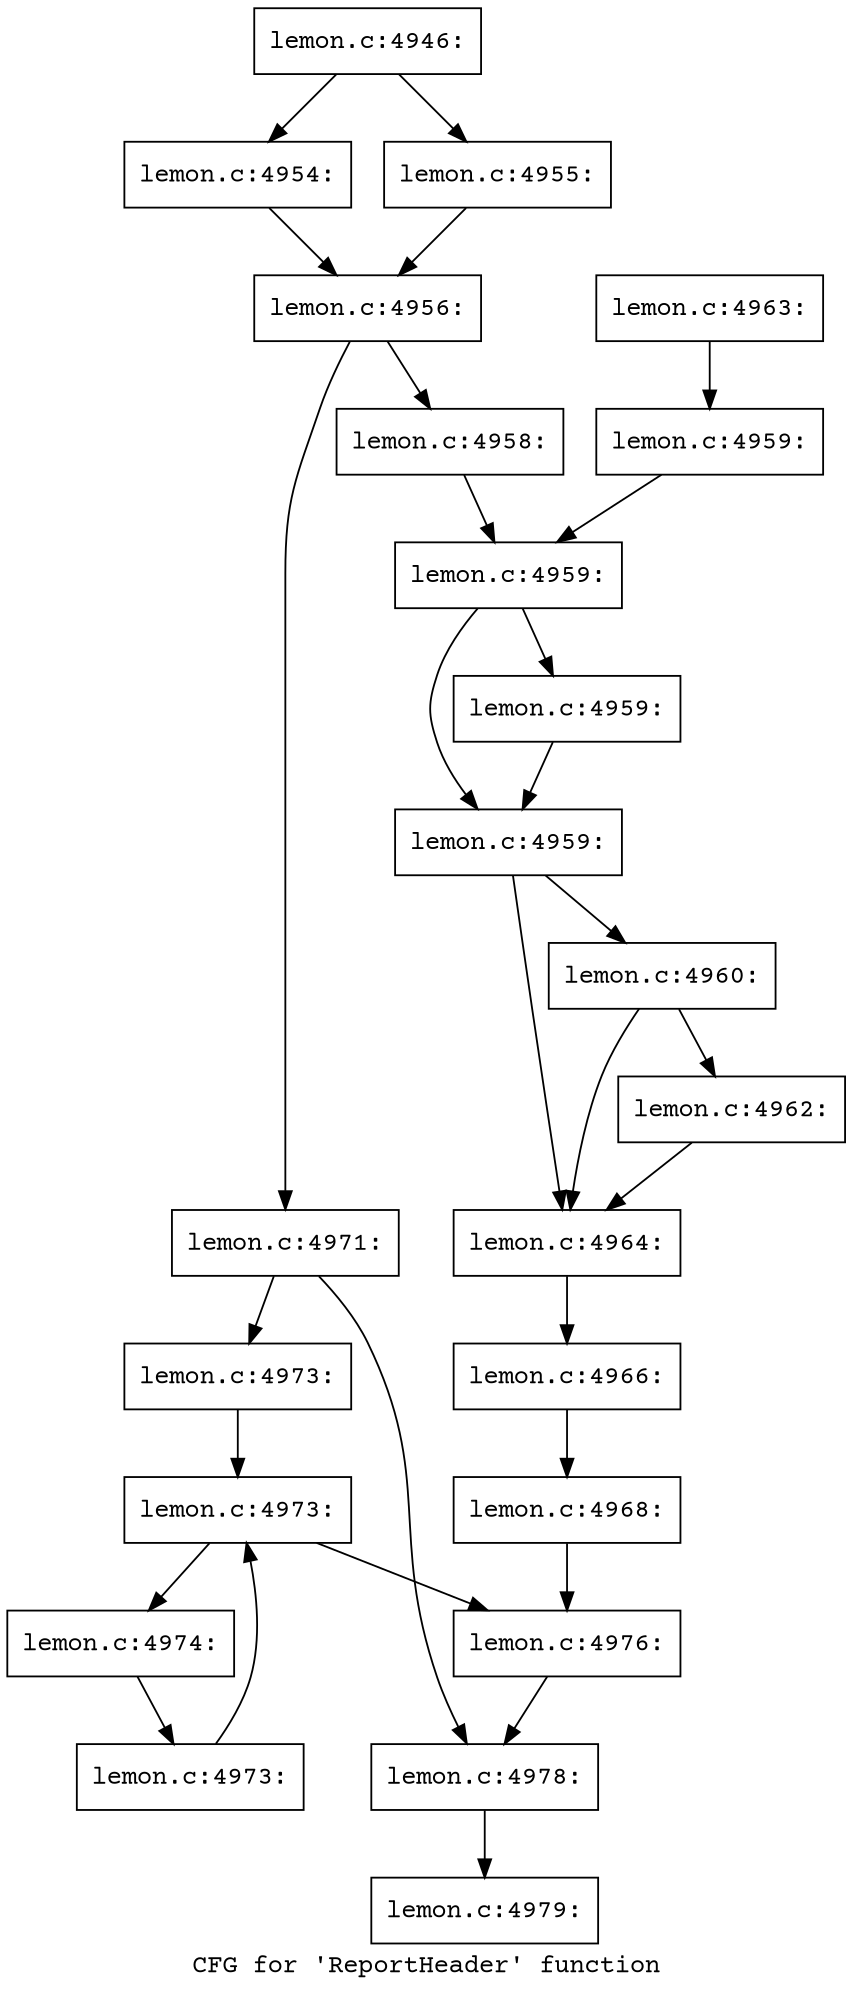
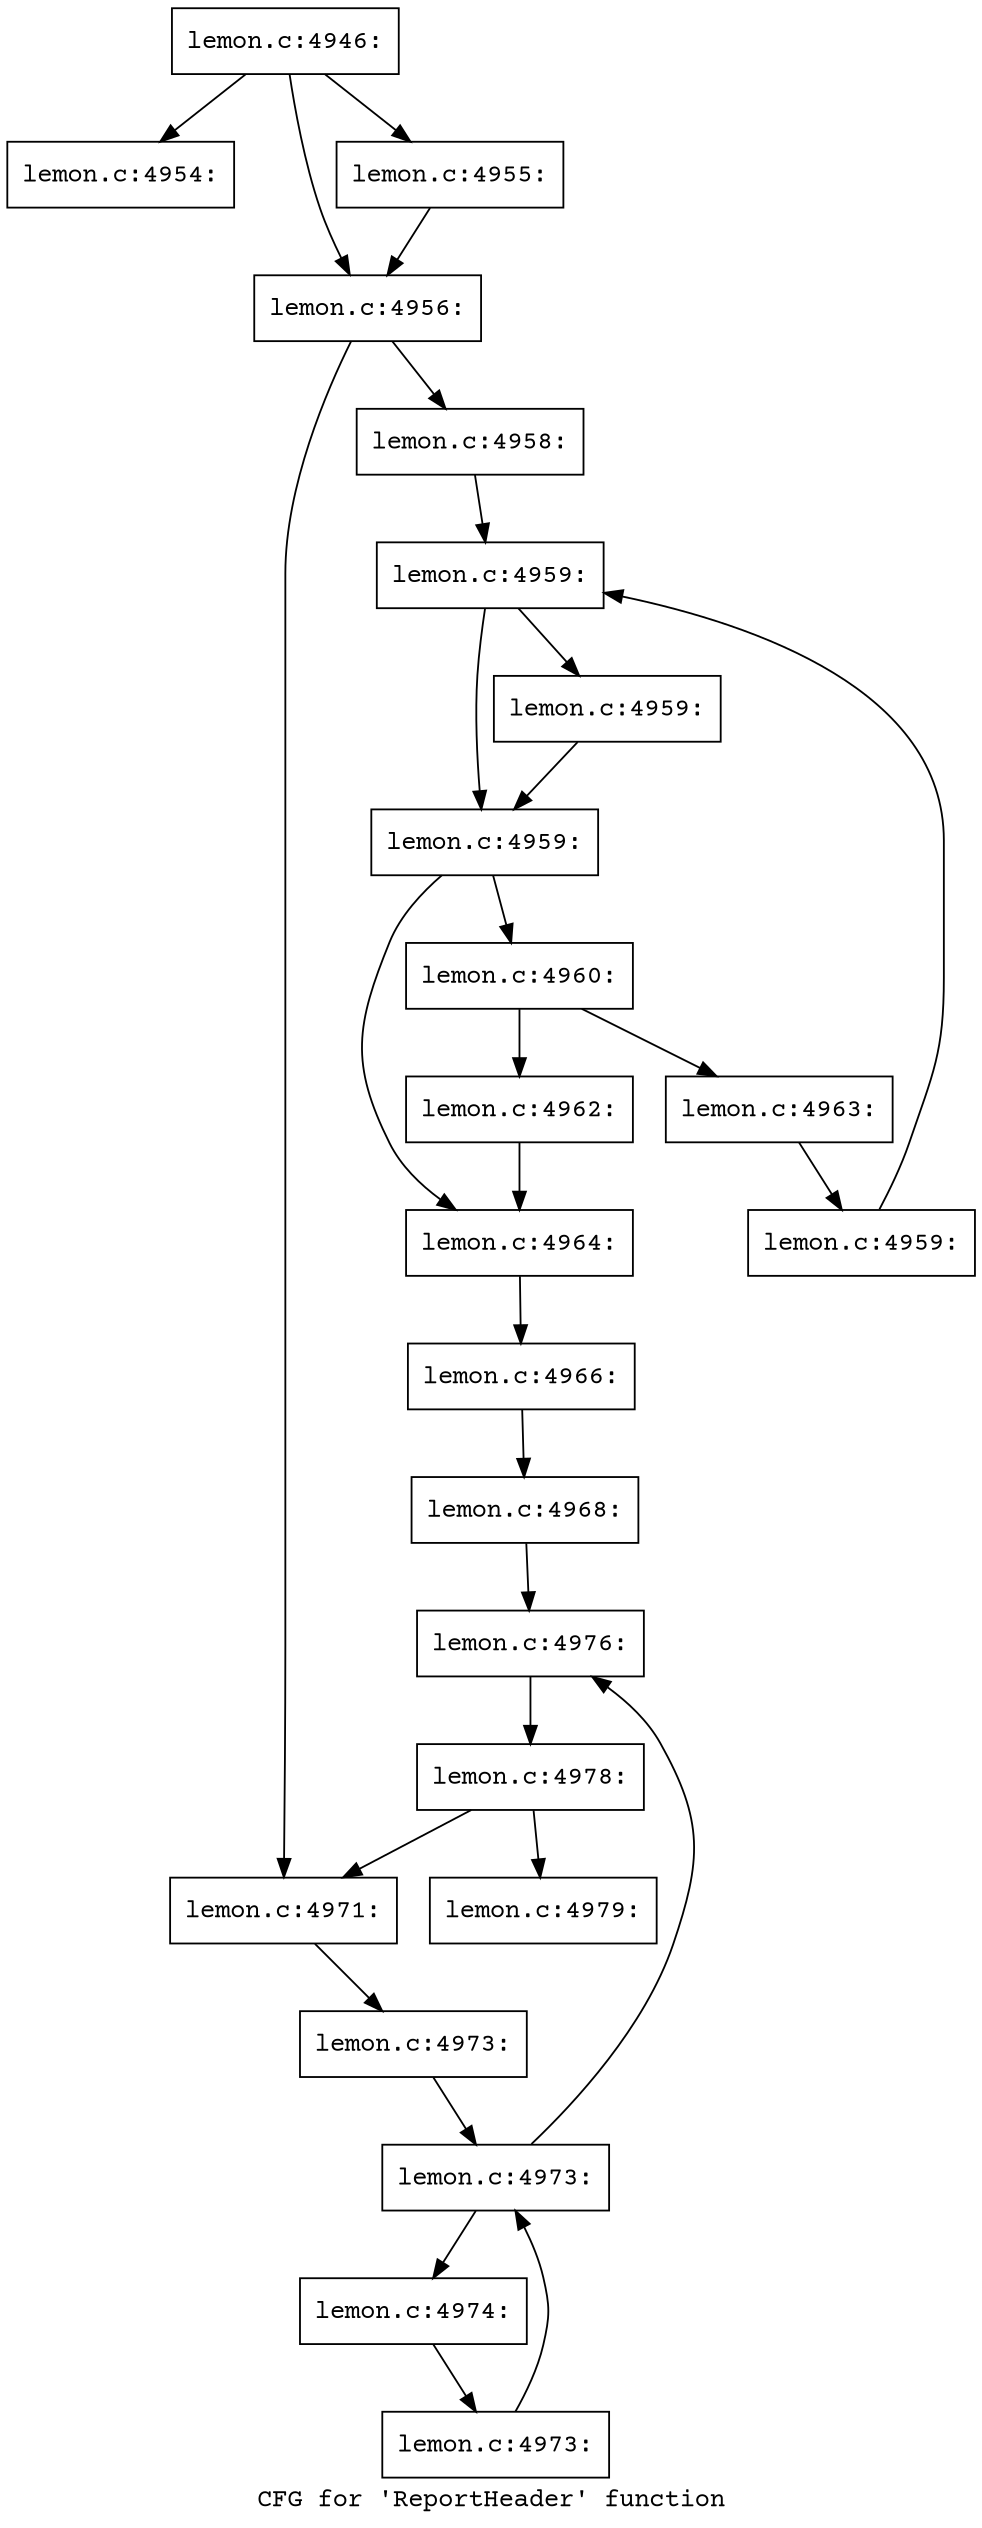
edge "lemon.c:4954:" -> "lemon.c:4956:": now "lemon.c:4946:" -> "lemon.c:4956:"
edge "lemon.c:4960:" -> "lemon.c:4964:": now "lemon.c:4960:" -> "lemon.c:4963:"
edge "lemon.c:4971:" -> "lemon.c:4978:": reversed
